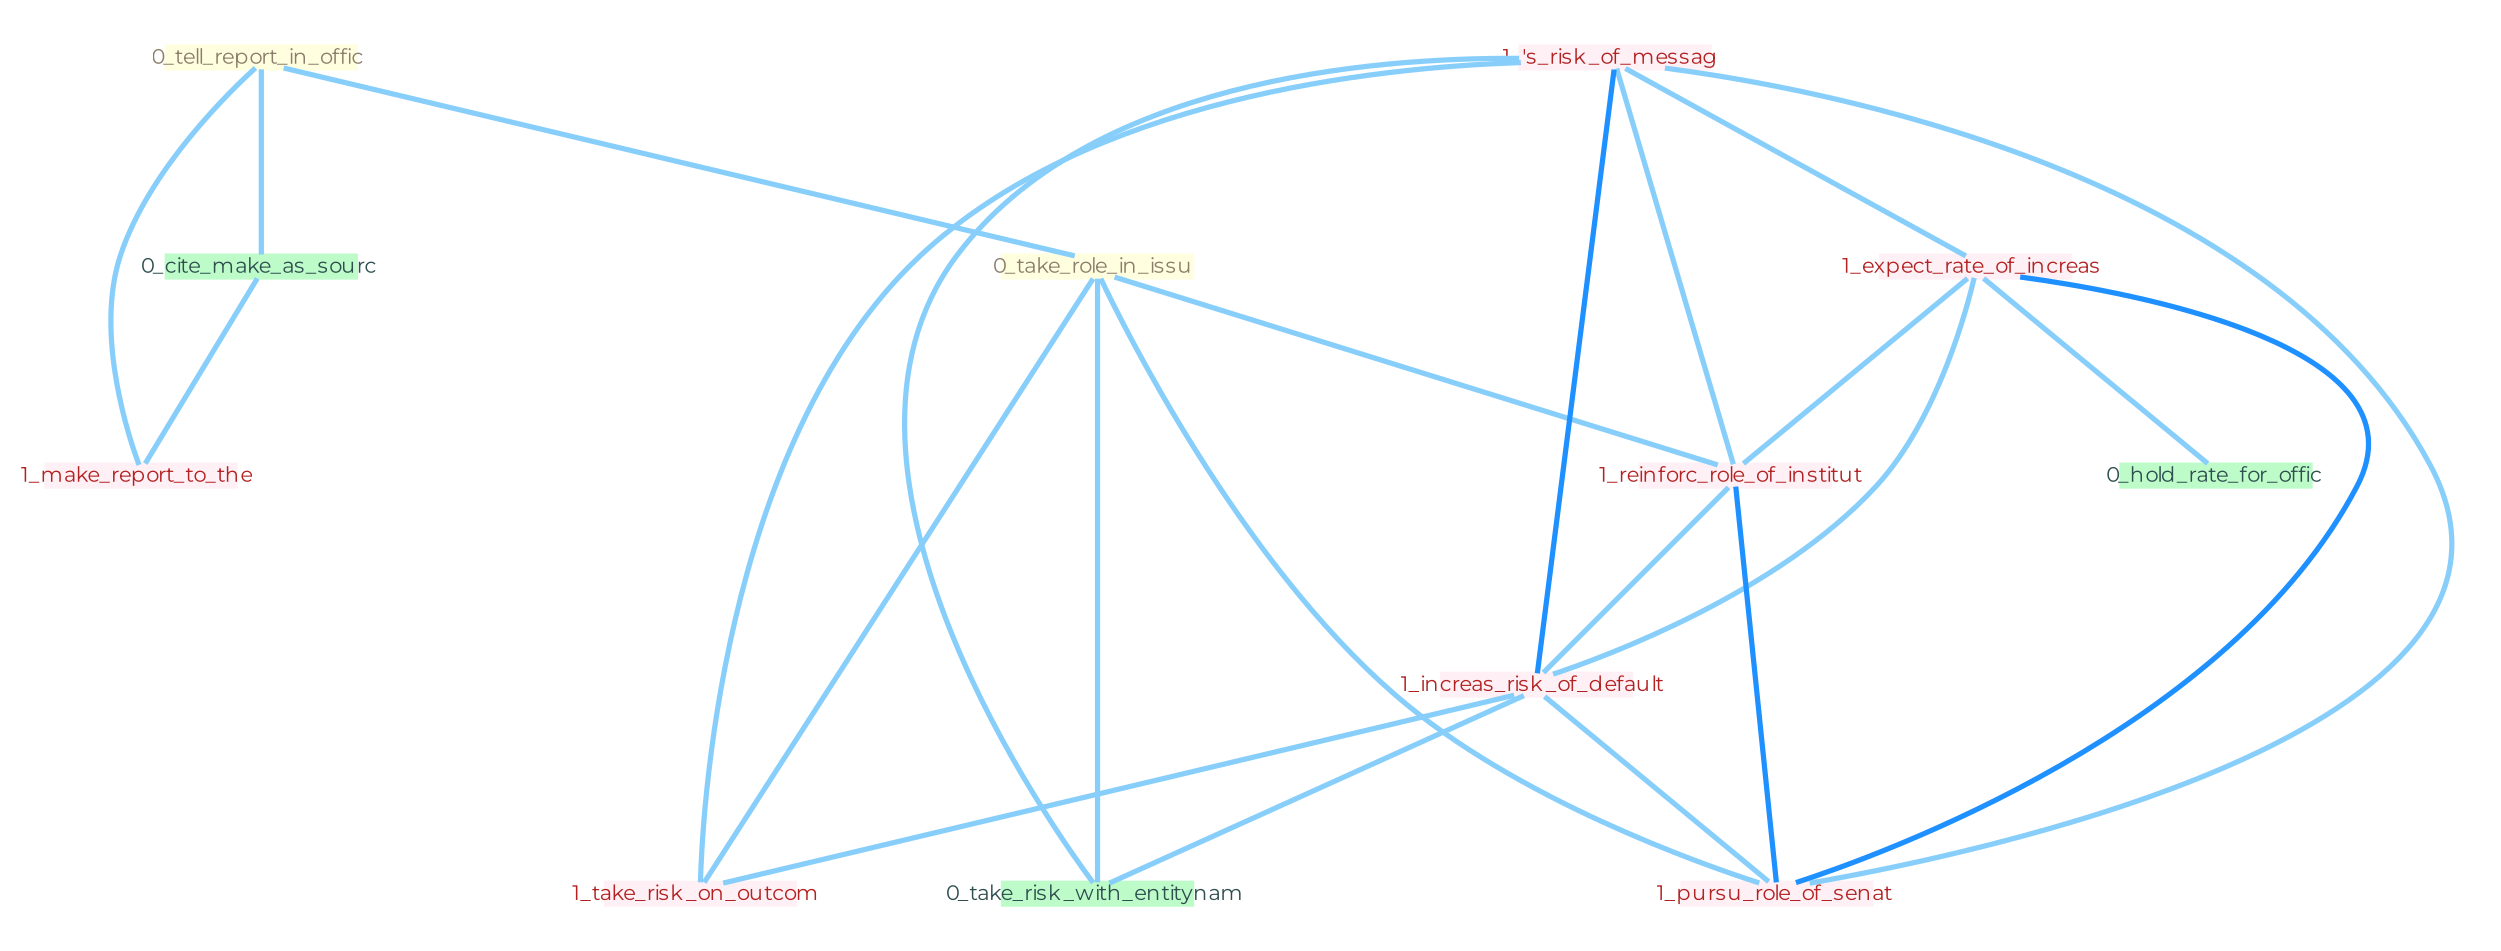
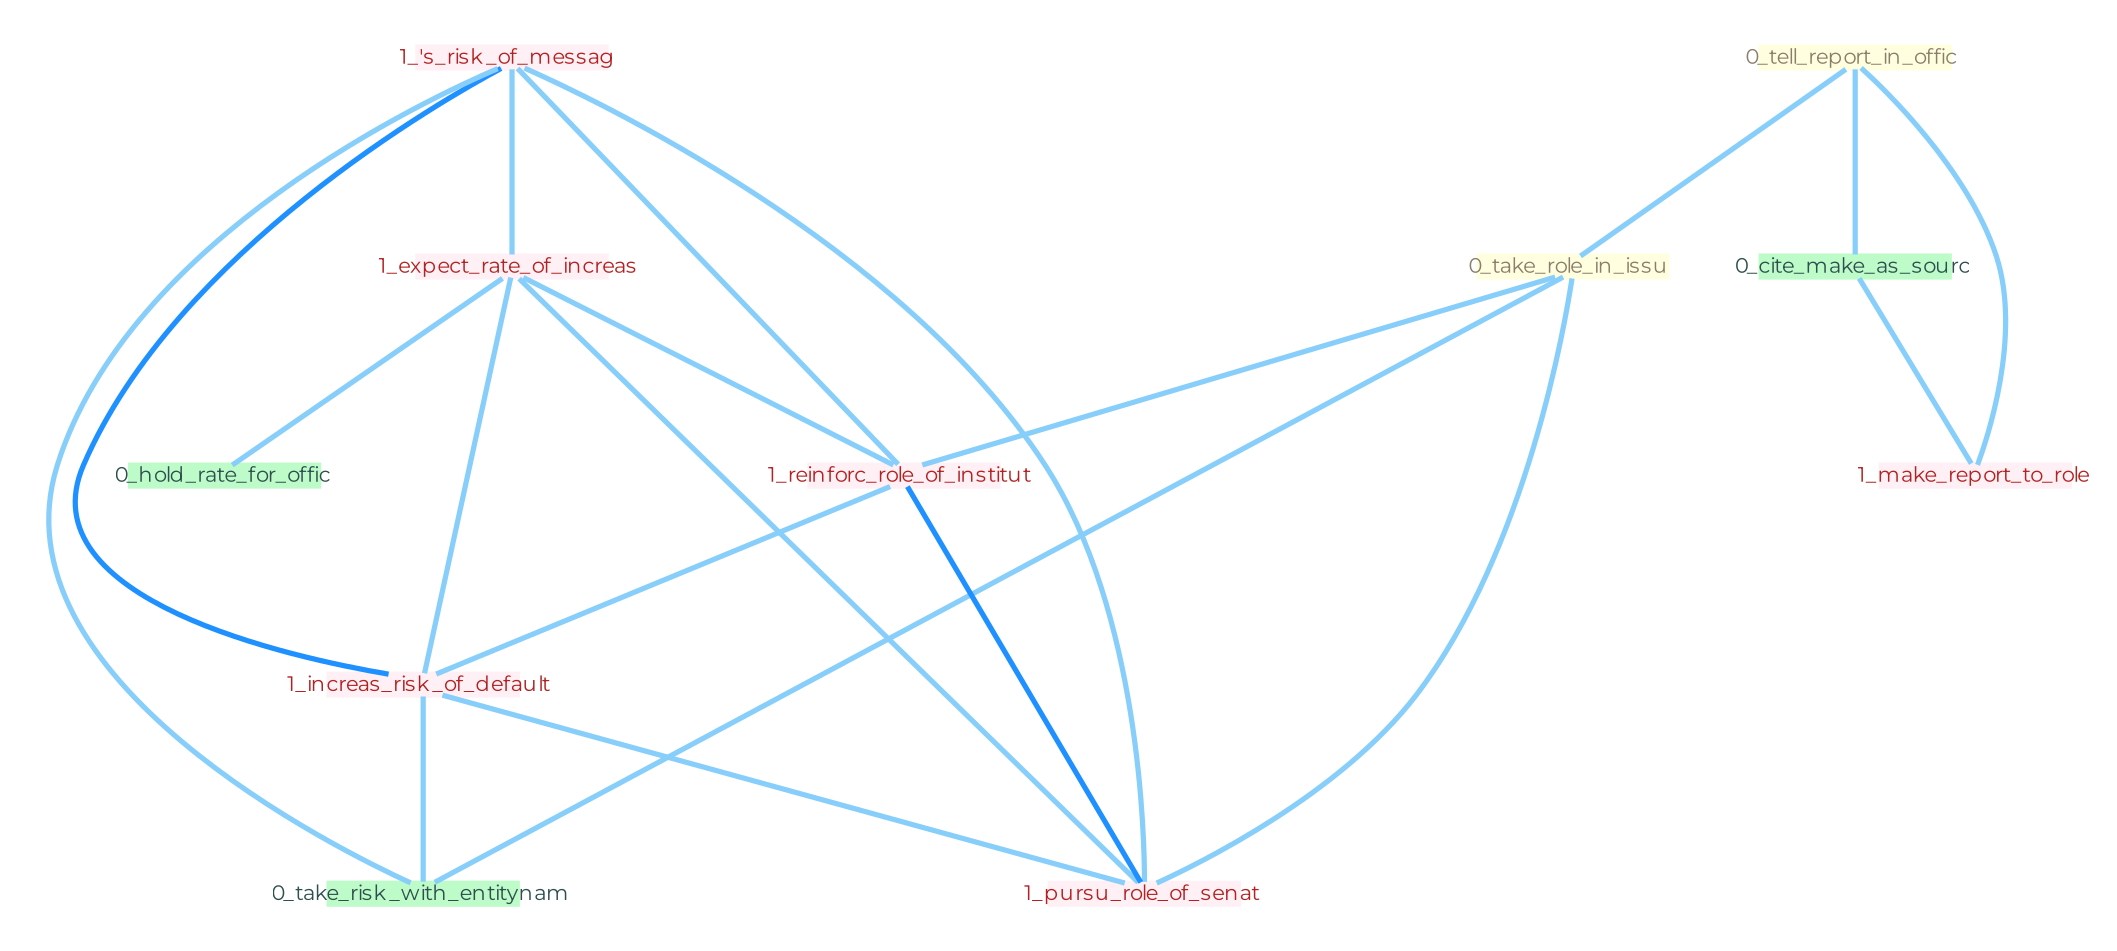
node "1_make_report_to_the": label "1_make_report_to_the" -> "1_make_report_to_role"
edge "1_expect_rate_of_increas" -- "1_pursu_role_of_senat": color #1e90ff -> #87cefa
node "1_take_risk_on_outcom": removed
